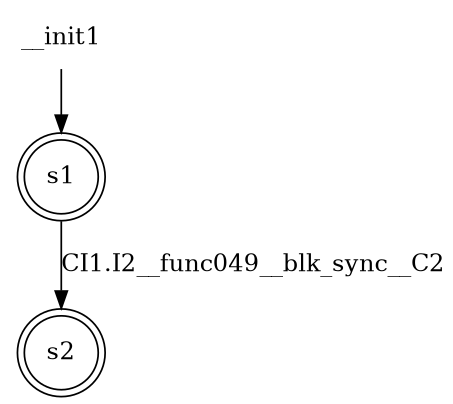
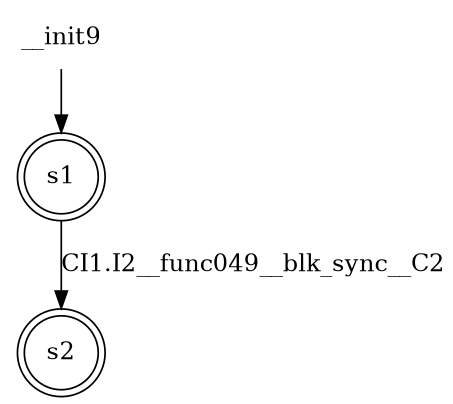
node "__init1": label "__init1" -> "__init9"
